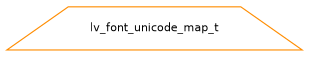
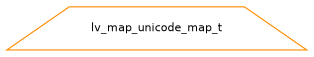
node "lv_font_unicode_map_t": label "lv_font_unicode_map_t" -> "lv_map_unicode_map_t"
